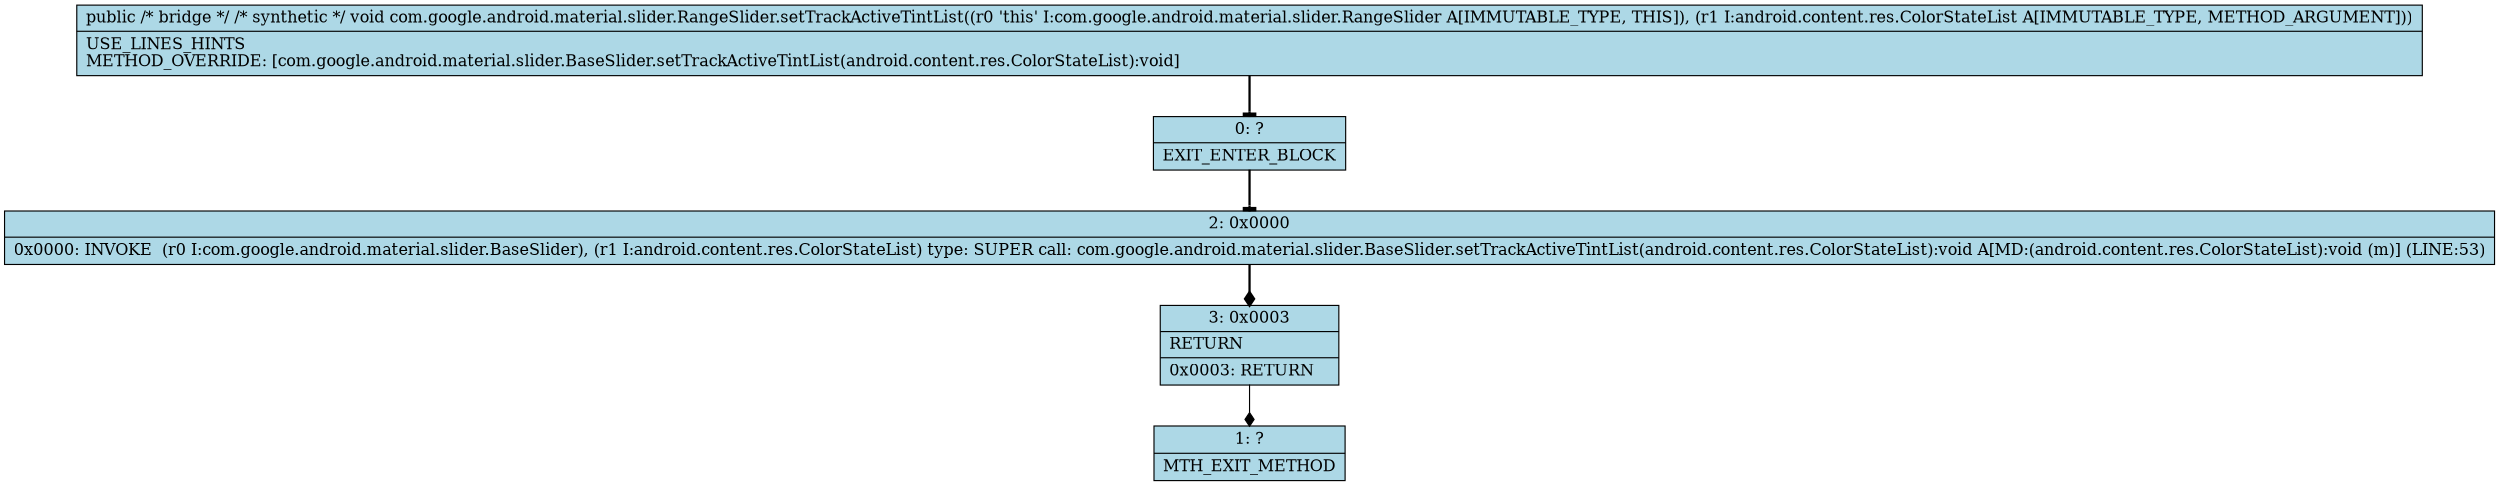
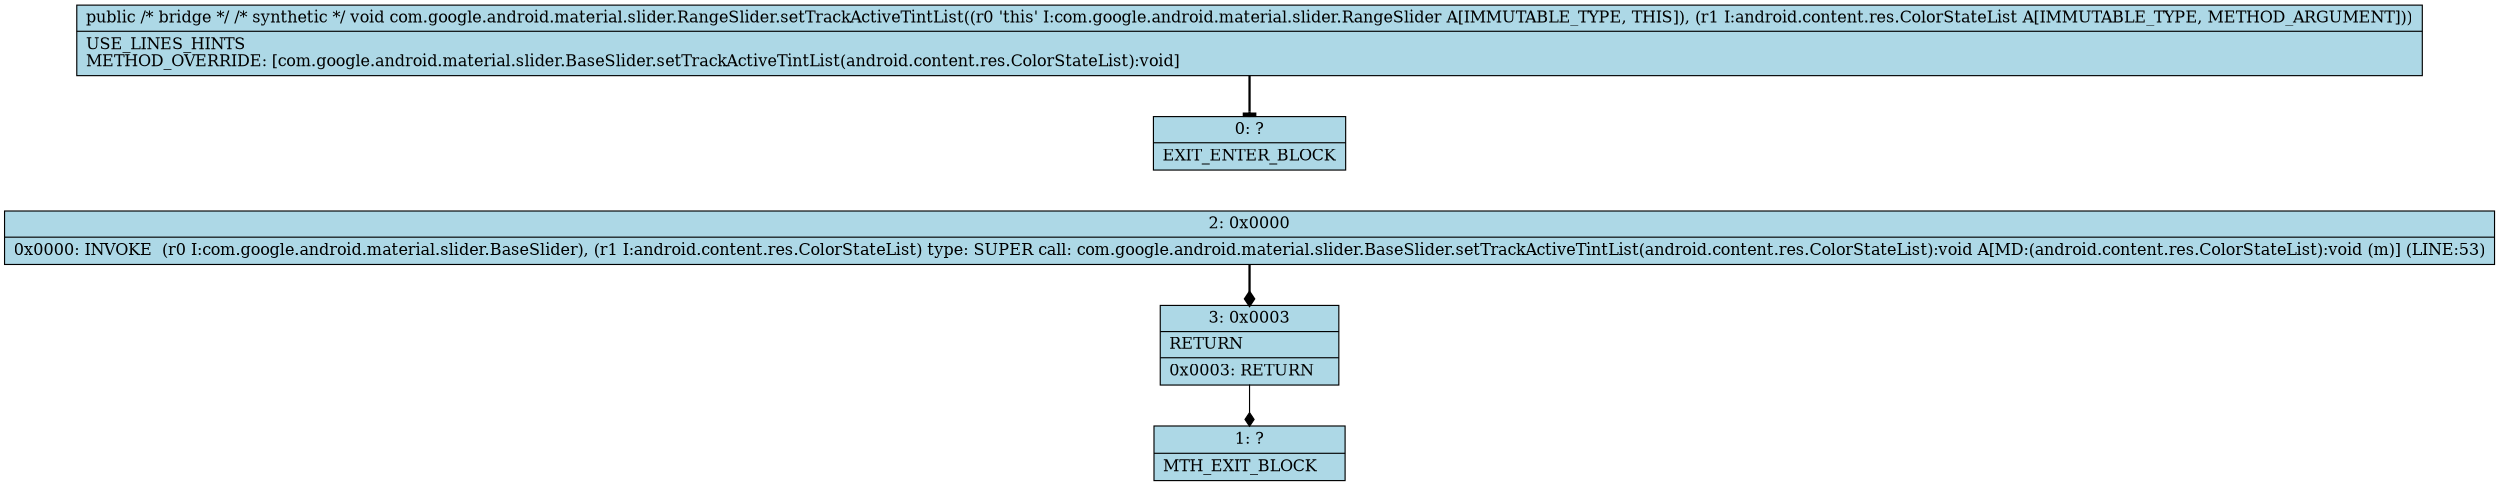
edge "0: ?" -> "2: 0x0000": removed
node "1: ?": text "MTH_EXIT_METHOD" -> "MTH_EXIT_BLOCK"
